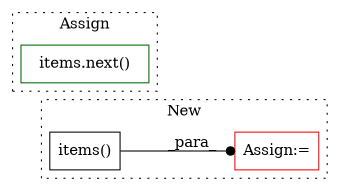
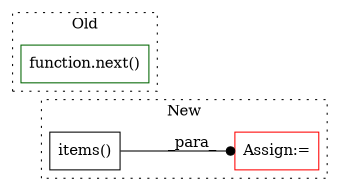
cluster "Assign": label "Assign" -> "Old"
node "items.next()": label "items.next()" -> "function.next()"
